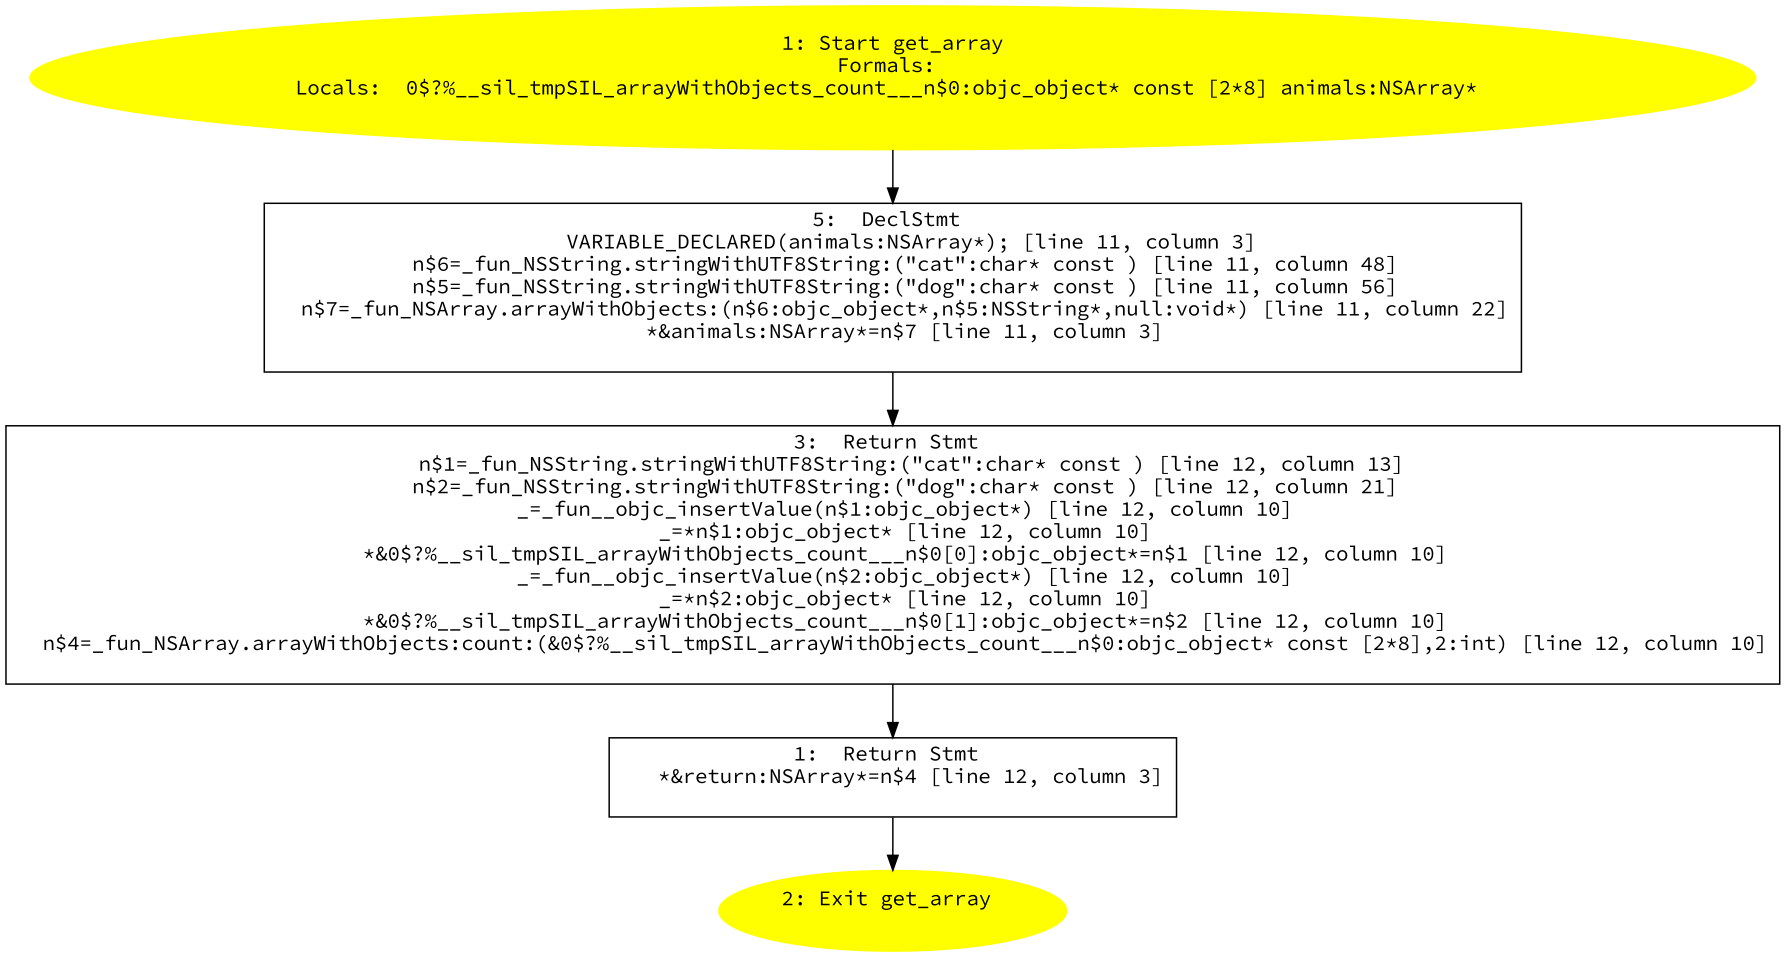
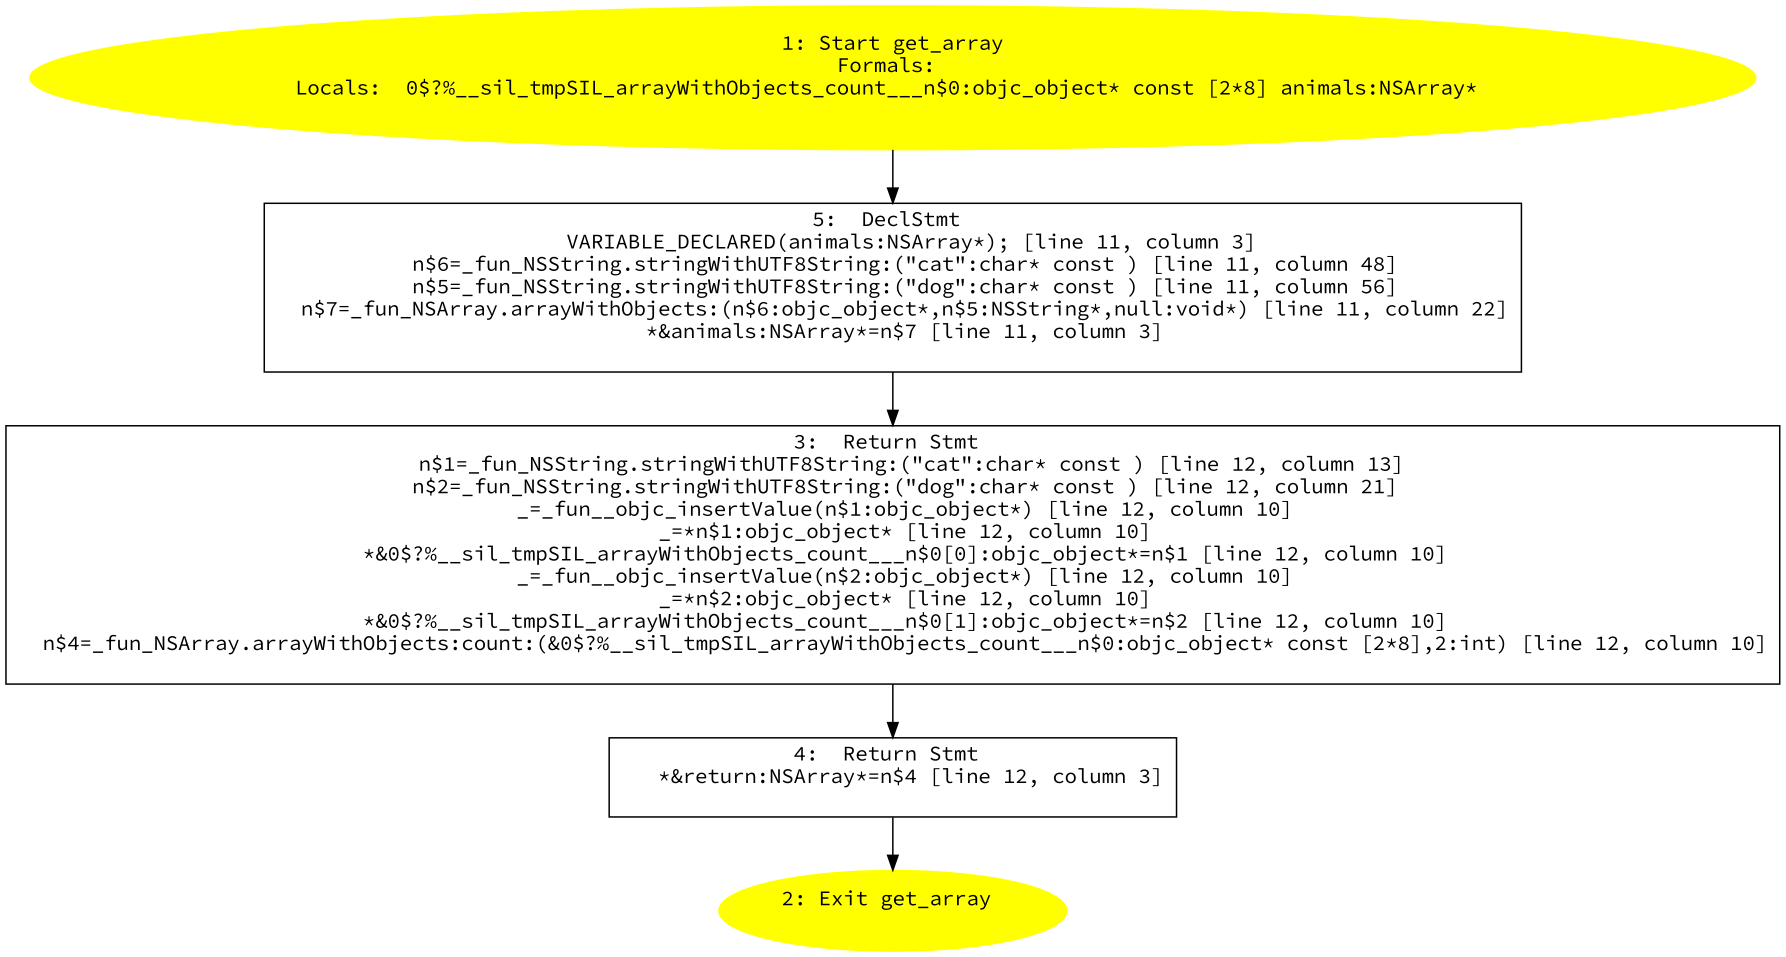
node "1:  Return Stmt *&return:NSArray*=n$4 [line 12, column 3]": label "1:  Return Stmt *&return:NSArray*=n$4 [line 12, column 3]" -> "4:  Return Stmt *&return:NSArray*=n$4 [line 12, column 3]"
